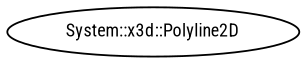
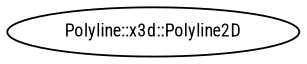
node "System::x3d::Polyline2D": label "System::x3d::Polyline2D" -> "Polyline::x3d::Polyline2D"
